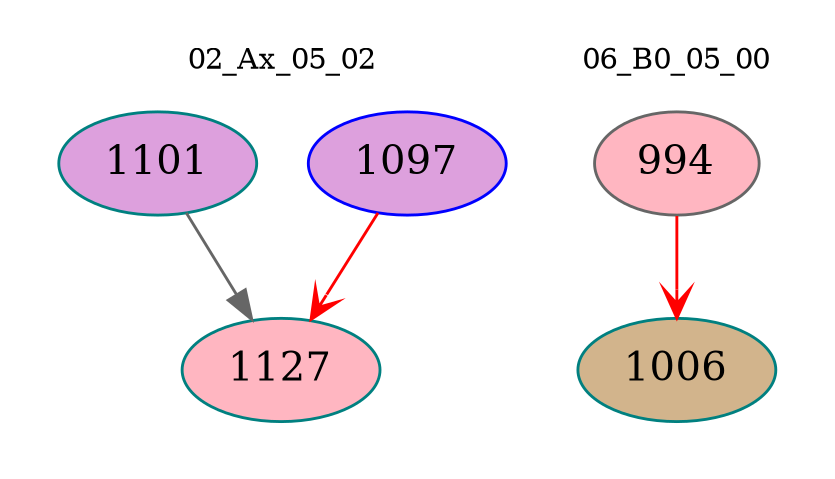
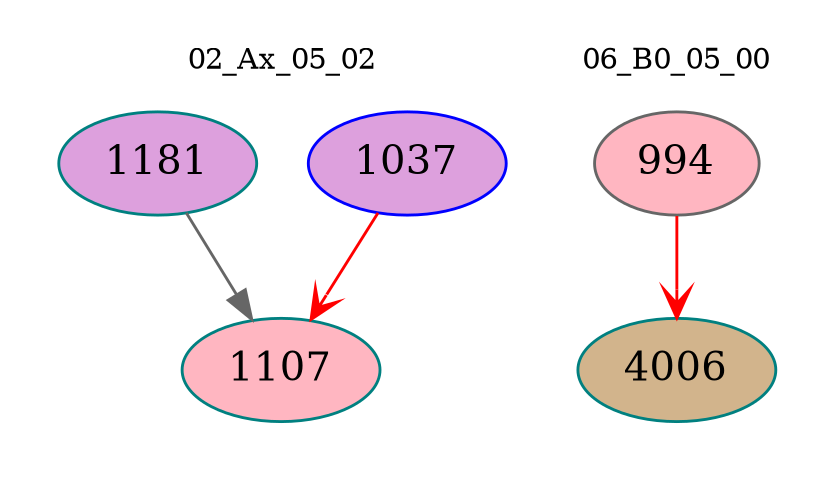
node "1101": label "1101" -> "1181"
node "1097": label "1097" -> "1037"
node "1127": label "1127" -> "1107"
node "1006": label "1006" -> "4006"
